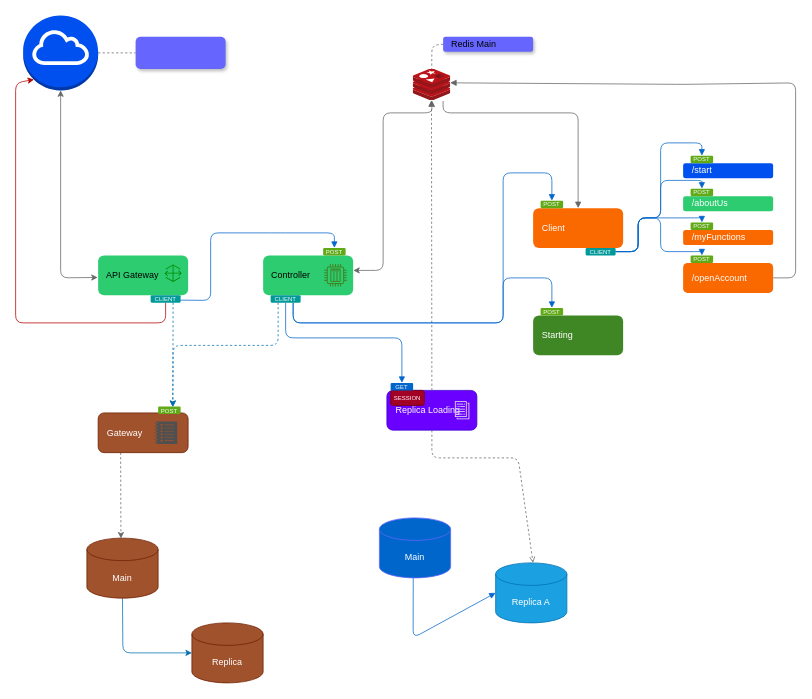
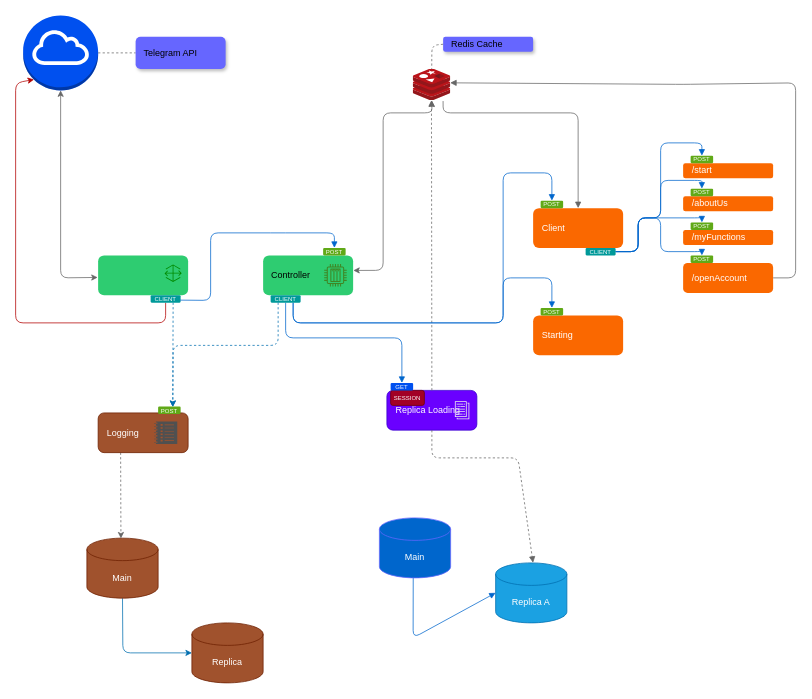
node "Redis Main": label "Redis Main" -> "Redis Cache"
node "Telegram API": added
node "/start": fillcolor #0050ef -> #fa6800
node "/aboutUs": fillcolor #2ecc71 -> #fa6800
node "API Gateway": removed
node "Starting": fillcolor #3f8624 -> #fa6800
node "GET": fillcolor #0066cc -> #0050ef
node "Gateway": label "Gateway" -> "Logging"
edge "Replica Loading" -> "Replica A": arrowhead open -> block
